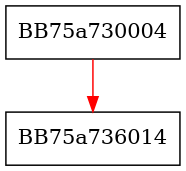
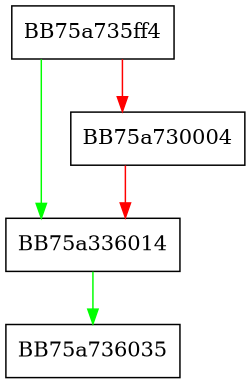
node "BB75a735ff4": added
node "BB75a736014": label "BB75a736014" -> "BB75a336014"
node "BB75a736035": added
